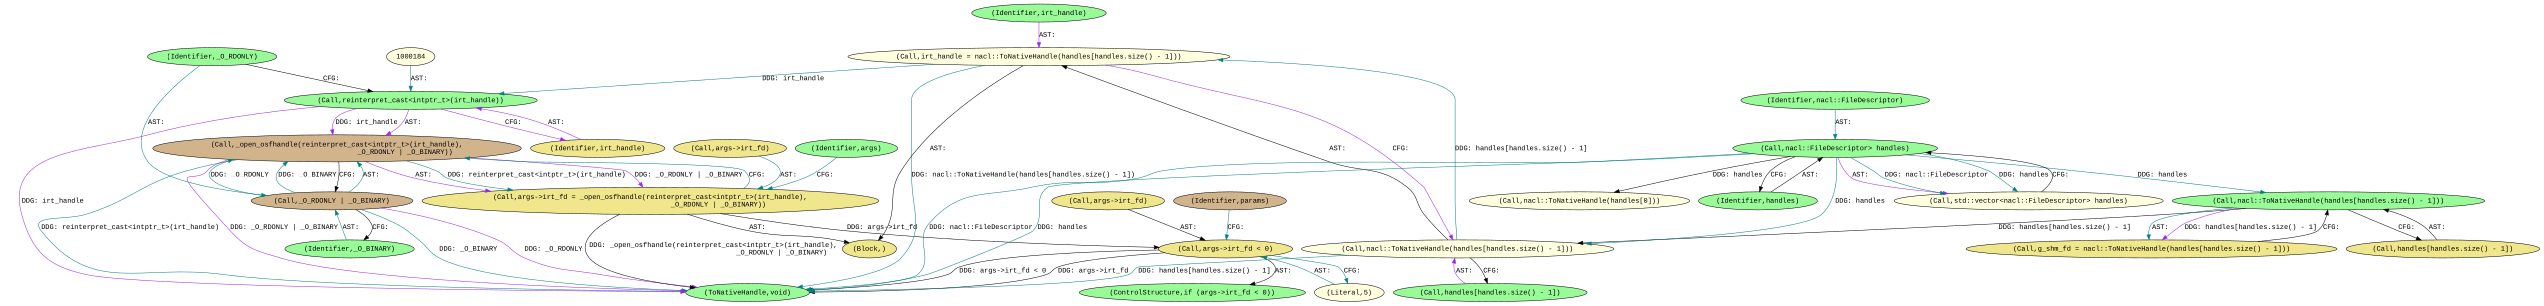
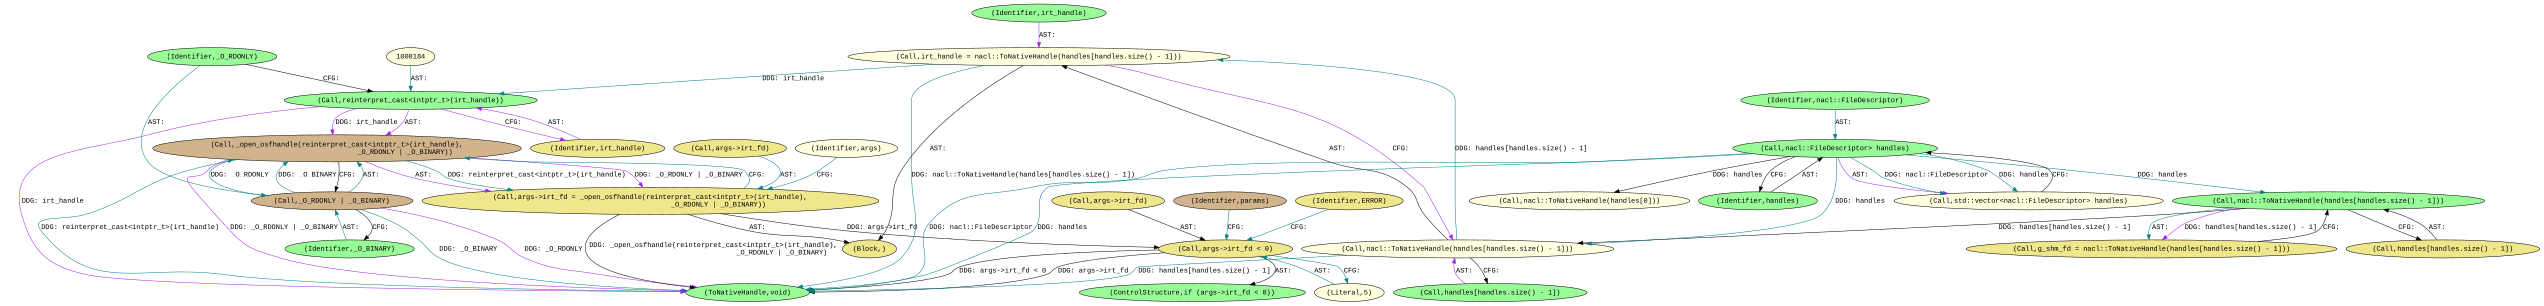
node "(Identifier,args)": fillcolor palegreen -> lightyellow
node "(Identifier,ERROR)": added
